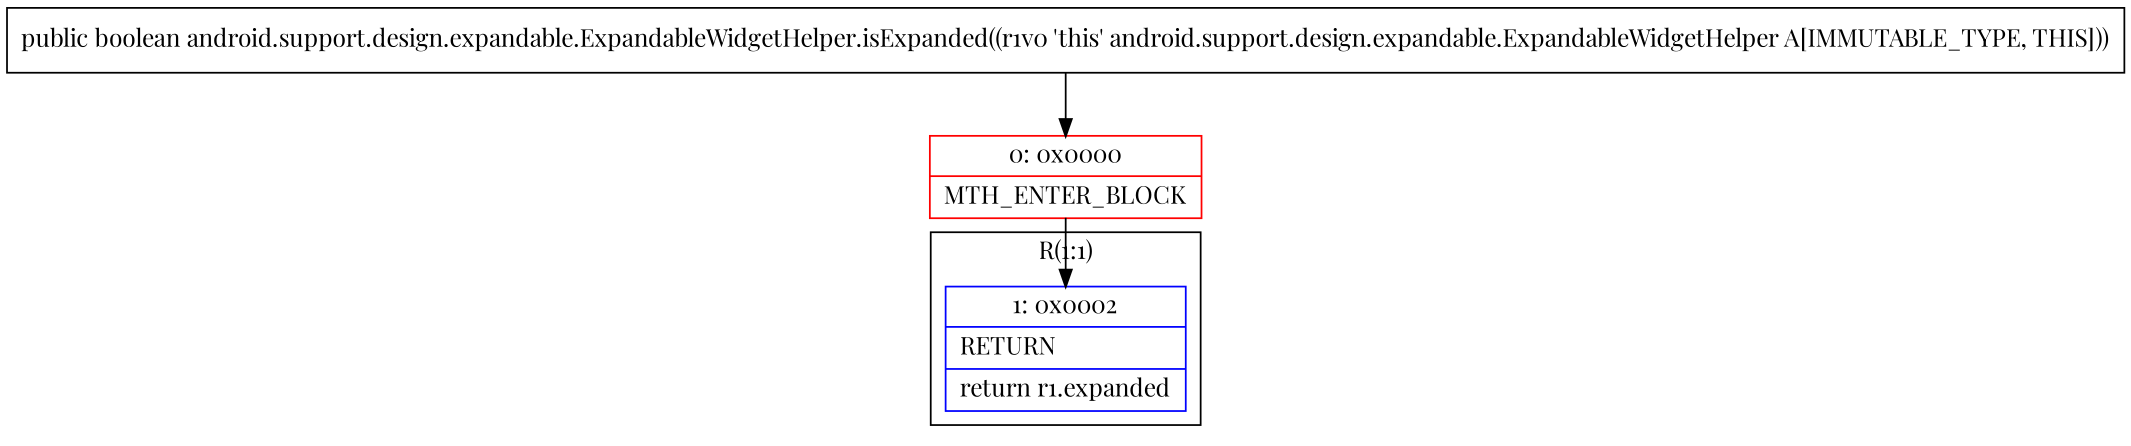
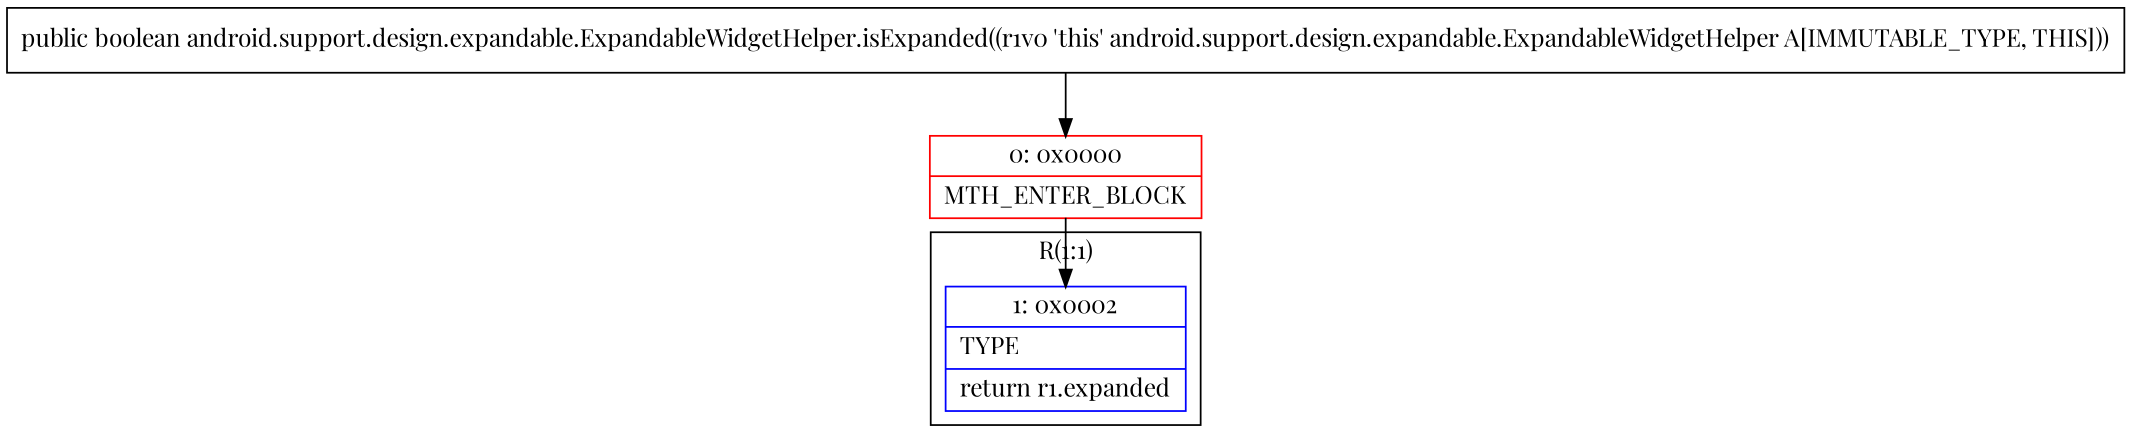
node "1: 0x0002": text "RETURN" -> "TYPE"
